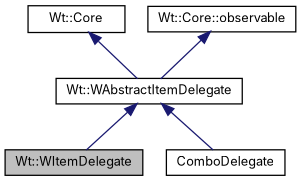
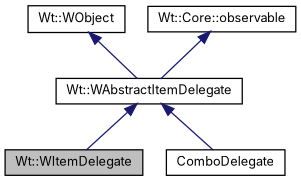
node "Wt::Core": label "Wt::Core" -> "Wt::WObject"
